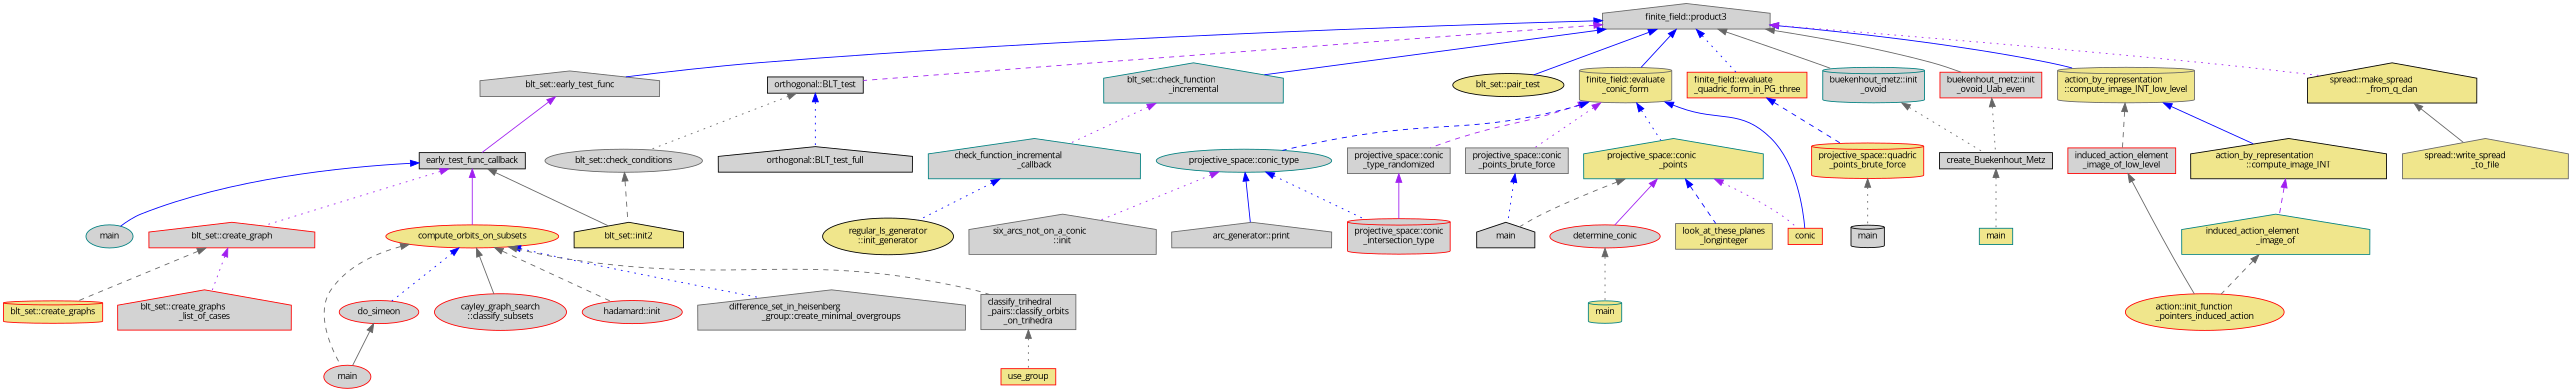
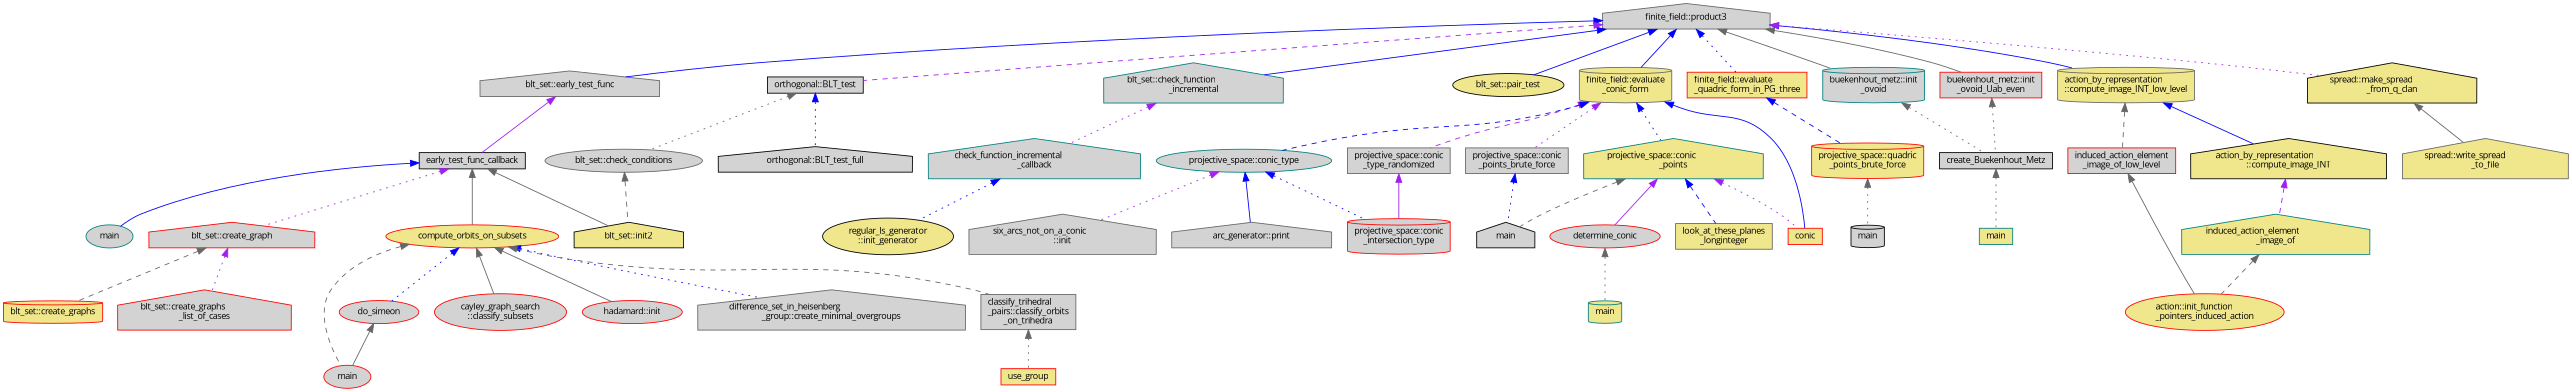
edge "compute_orbits_on_subsets" -> "early_test_func_callback": color purple -> gray40
edge "hadamard::init" -> "compute_orbits_on_subsets": style dashed -> solid
